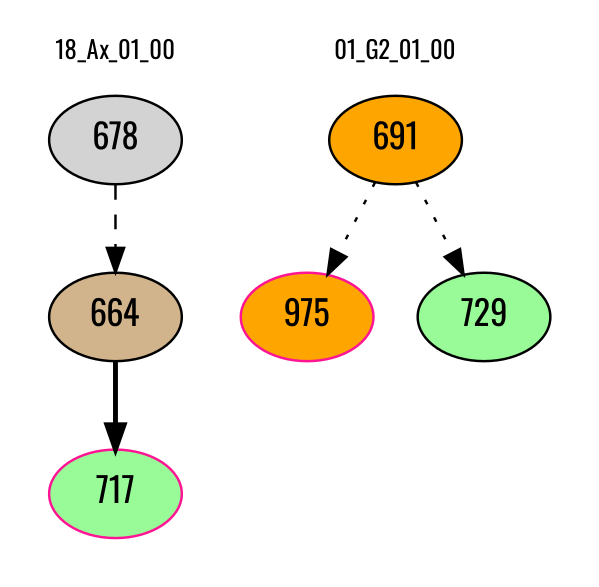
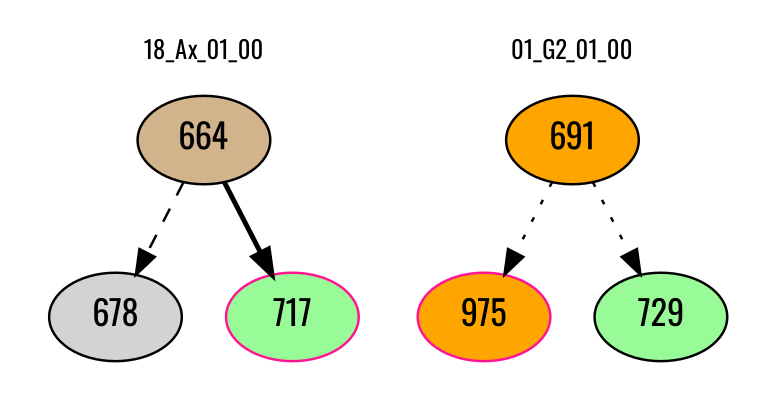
edge "678" -> "664": reversed
